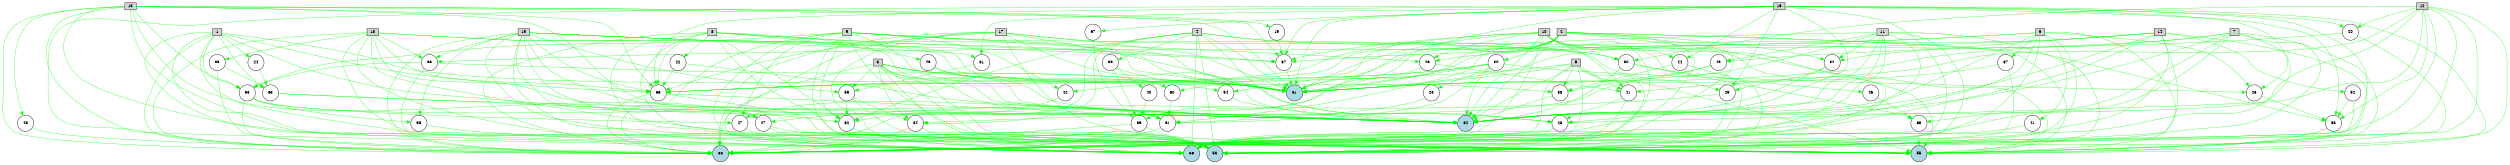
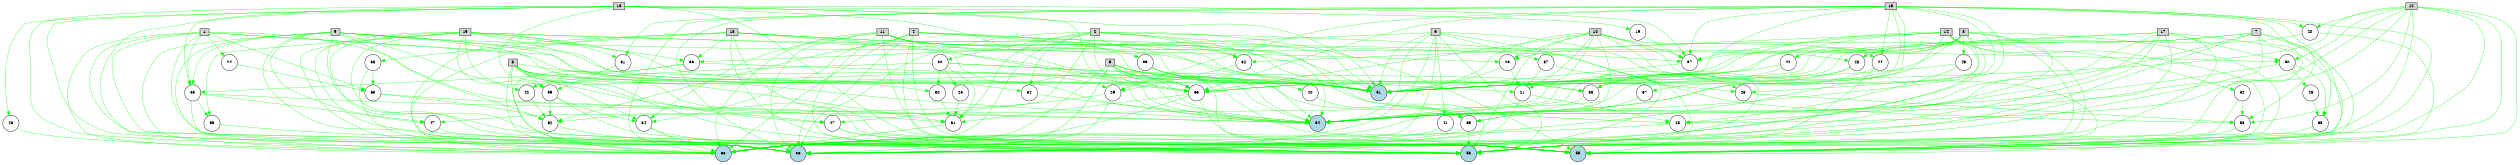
edge "30" -> "64": removed
